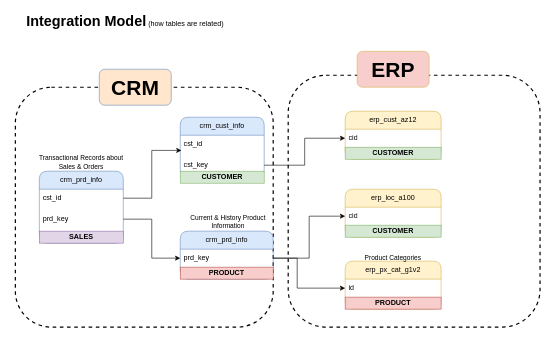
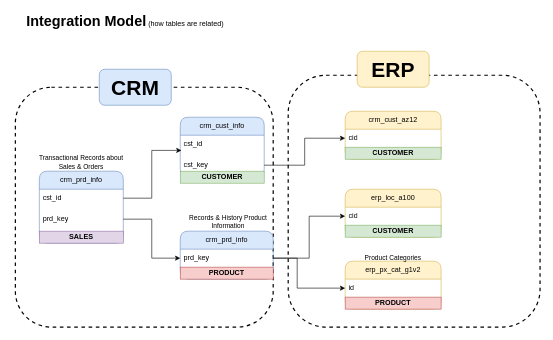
node "ERP": fillcolor #f8cecc -> #fff2cc
node "CRM": fillcolor #ffe6cc -> #dae8fc
node "erp_cust_az12": label "erp_cust_az12" -> "crm_cust_az12"
node "Current & History Product Information": label "Current & History Product Information" -> "Records & History Product Information"
